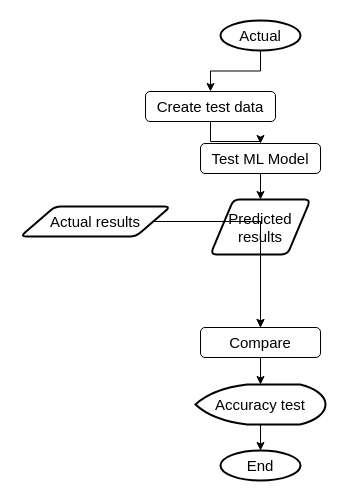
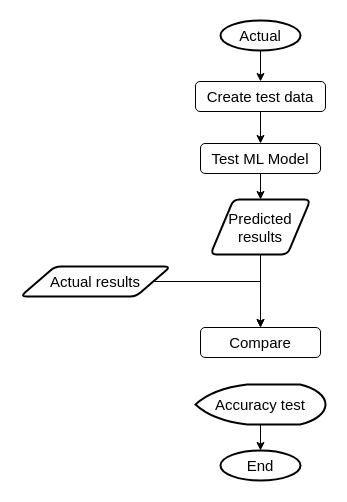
node "Create test data": moved (211, 107) -> (261, 97)
node "Actual results": moved (96, 222) -> (96, 282)
edge "Compare" -> "Accuracy test": removed
